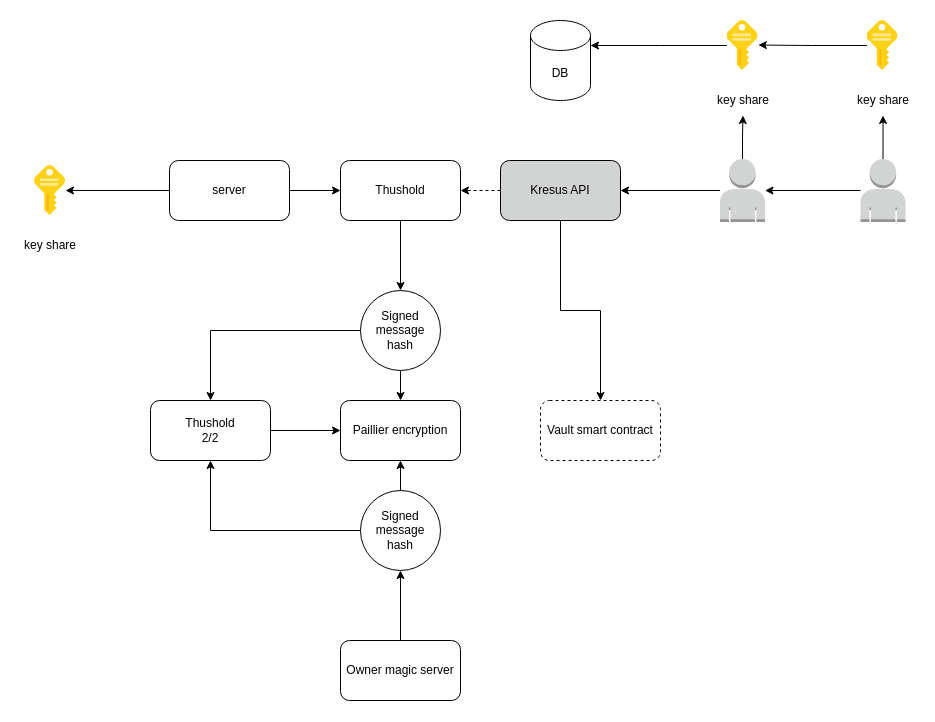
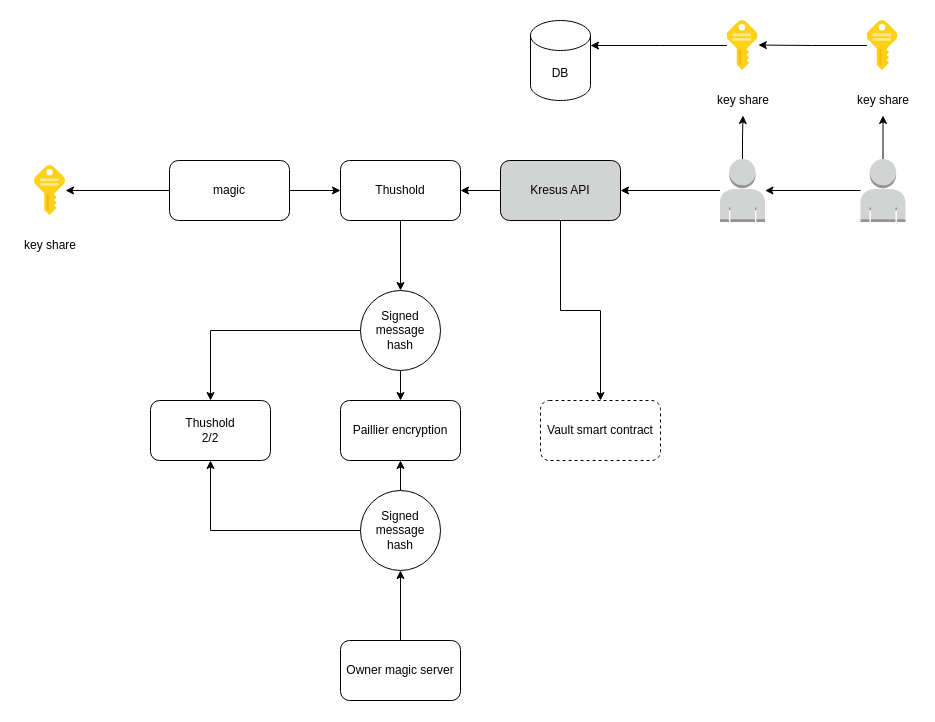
node "server": label "server" -> "magic"
edge "Kresus API" -> "Thushold": style dashed -> solid
edge "Thushold 2/2" -> "Paillier encryption": removed
